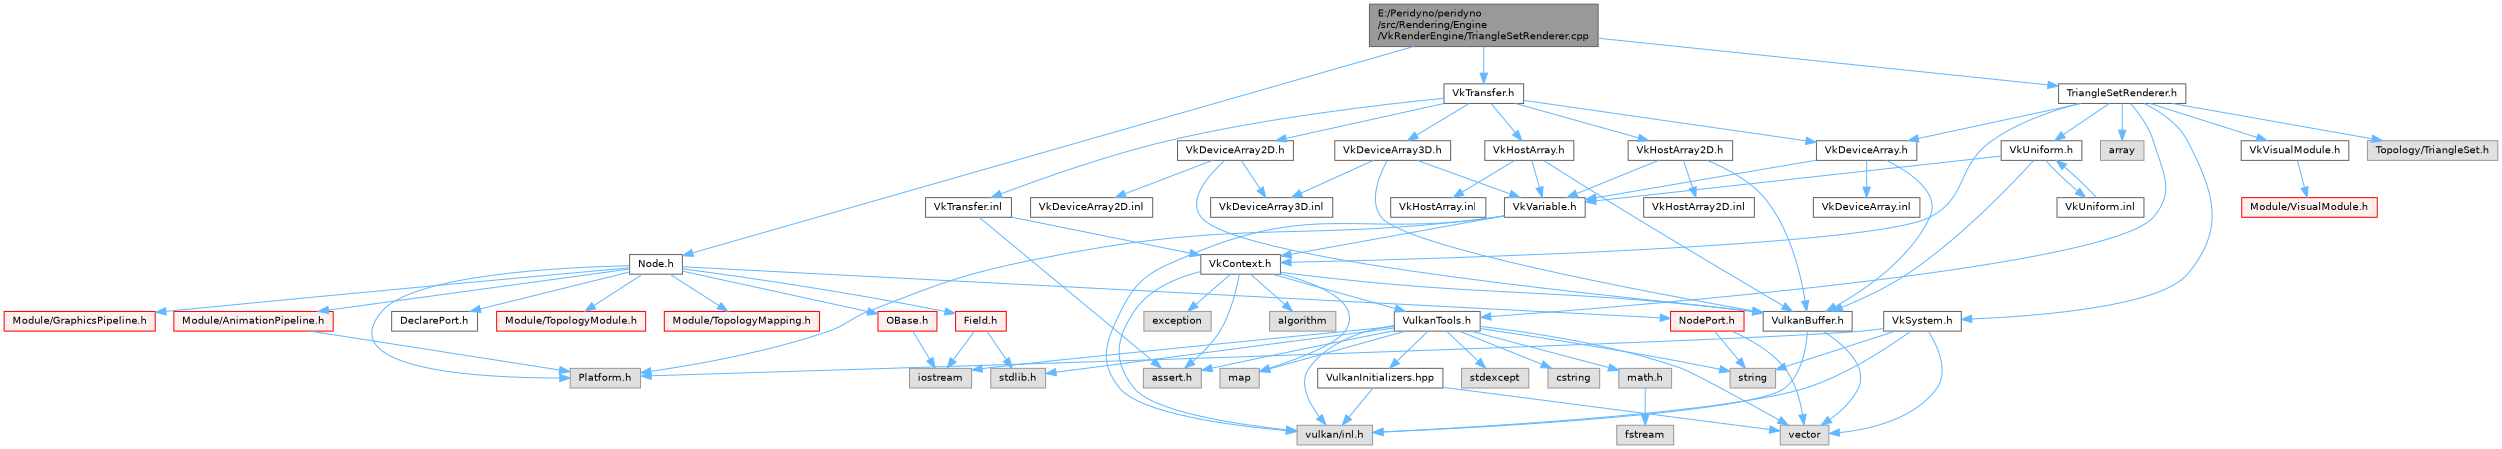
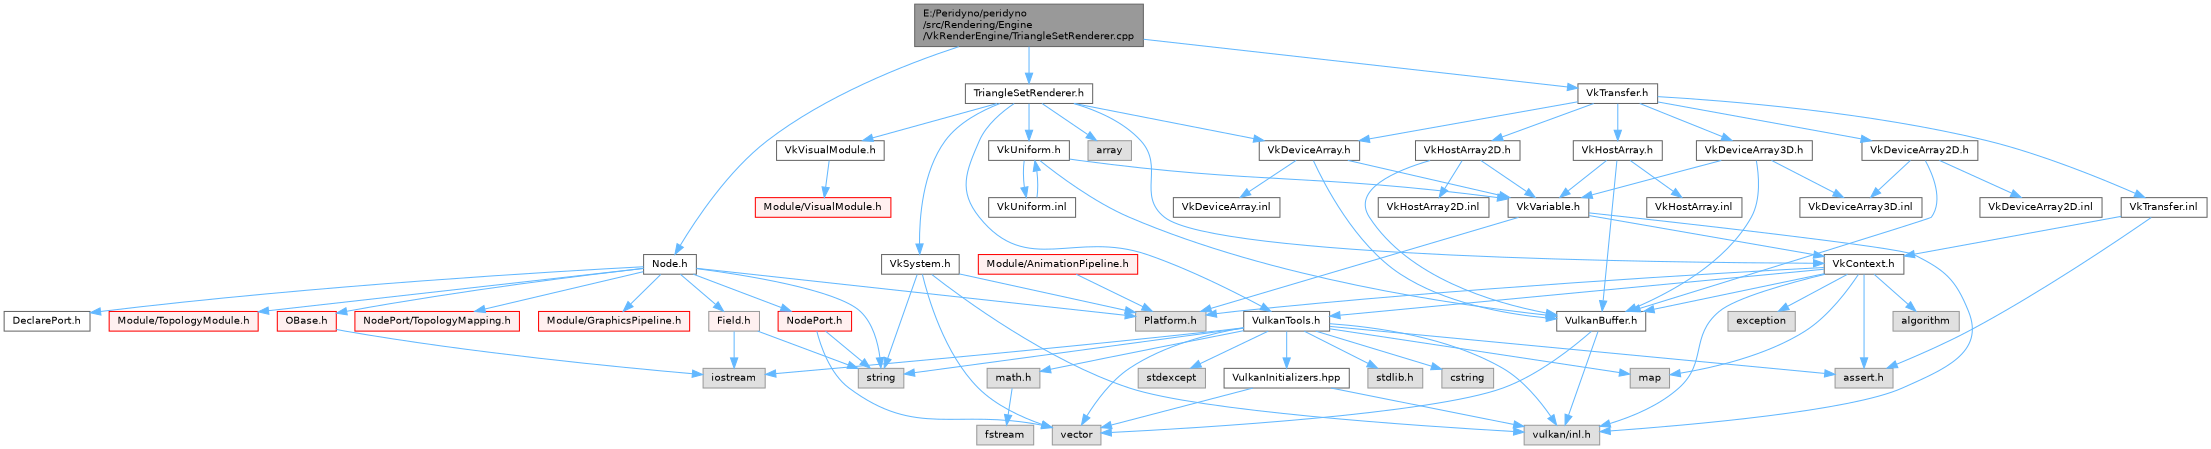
node "Topology/TriangleSet.h": removed
edge "VkContext.h" -> "Platform.h": added
edge "Node.h" -> "Module/AnimationPipeline.h": now "Node.h" -> "string"
node "Module/TopologyMapping.h": label "Module/TopologyMapping.h" -> "NodePort/TopologyMapping.h"
node "Field.h": color red -> grey60
edge "Field.h" -> "stdlib.h": now "Field.h" -> "string"
